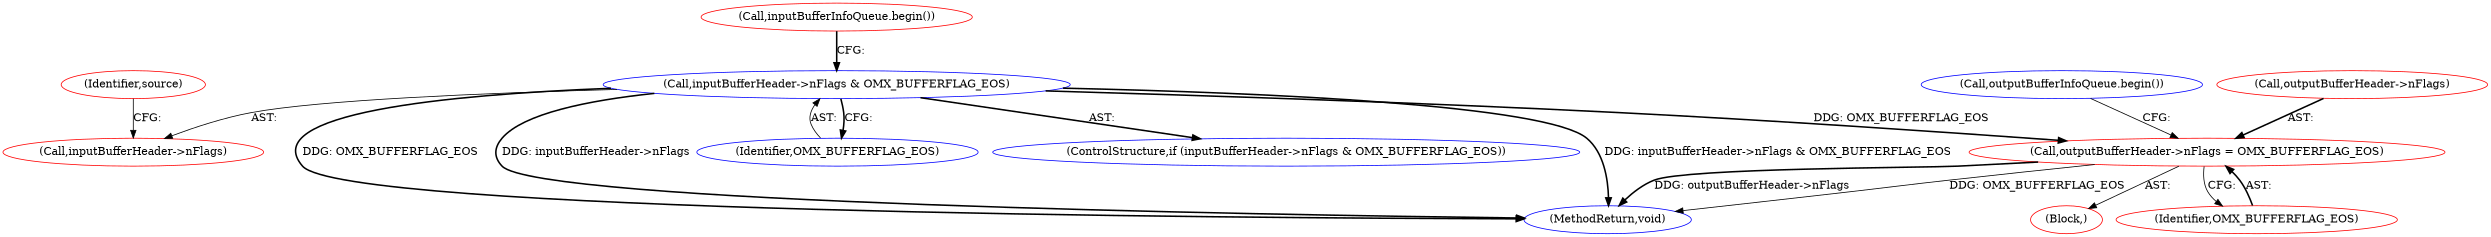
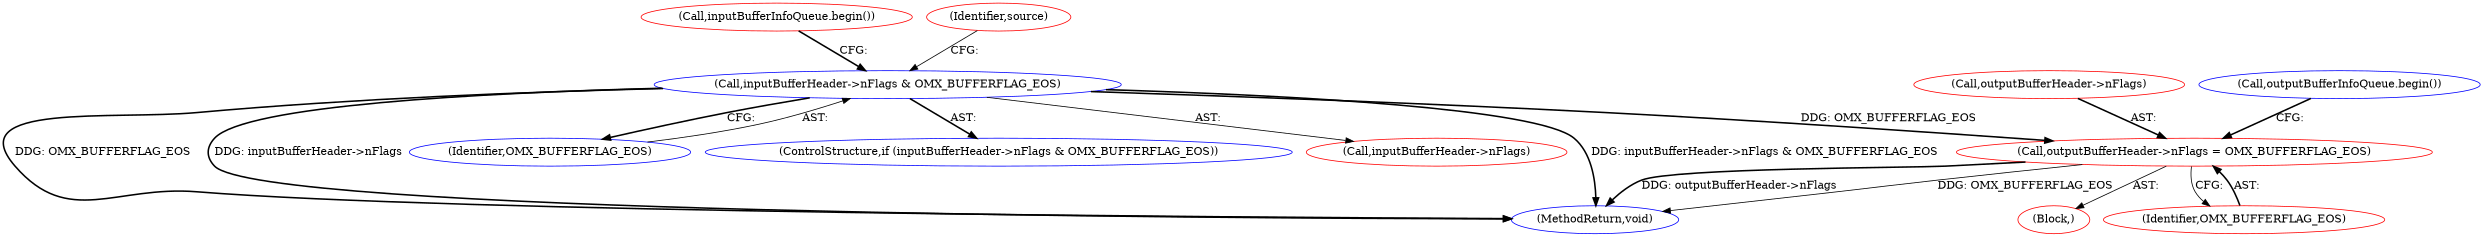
edge "(Identifier,source)" -> "(Call,inputBufferHeader->nFlags)": now "(Identifier,source)" -> "(Call,inputBufferHeader->nFlags & OMX_BUFFERFLAG_EOS)"
edge "(Call,outputBufferInfoQueue.begin())" -> "(Call,outputBufferHeader->nFlags = OMX_BUFFERFLAG_EOS)": style solid -> bold
